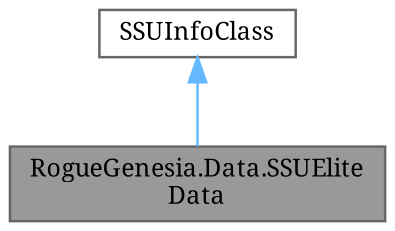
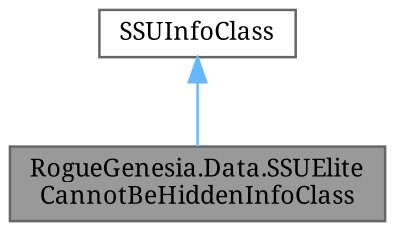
node "RogueGenesia.Data.SSUElite Data": label "RogueGenesia.Data.SSUElite Data" -> "RogueGenesia.Data.SSUElite CannotBeHiddenInfoClass"
